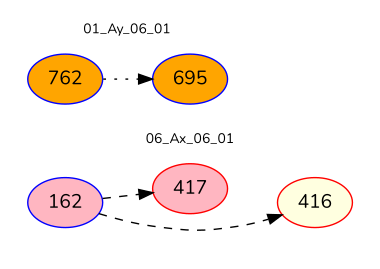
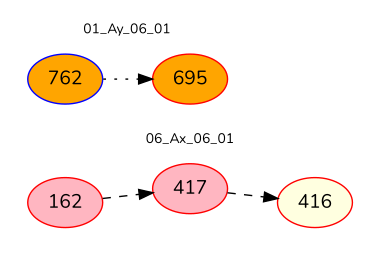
node "695": color blue -> red
node "162": color blue -> red
edge "162" -> "416": now "417" -> "416"
